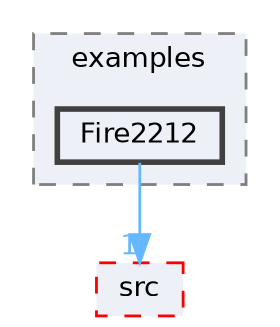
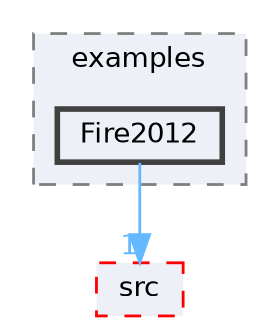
node "Fire2212": label "Fire2212" -> "Fire2012"
